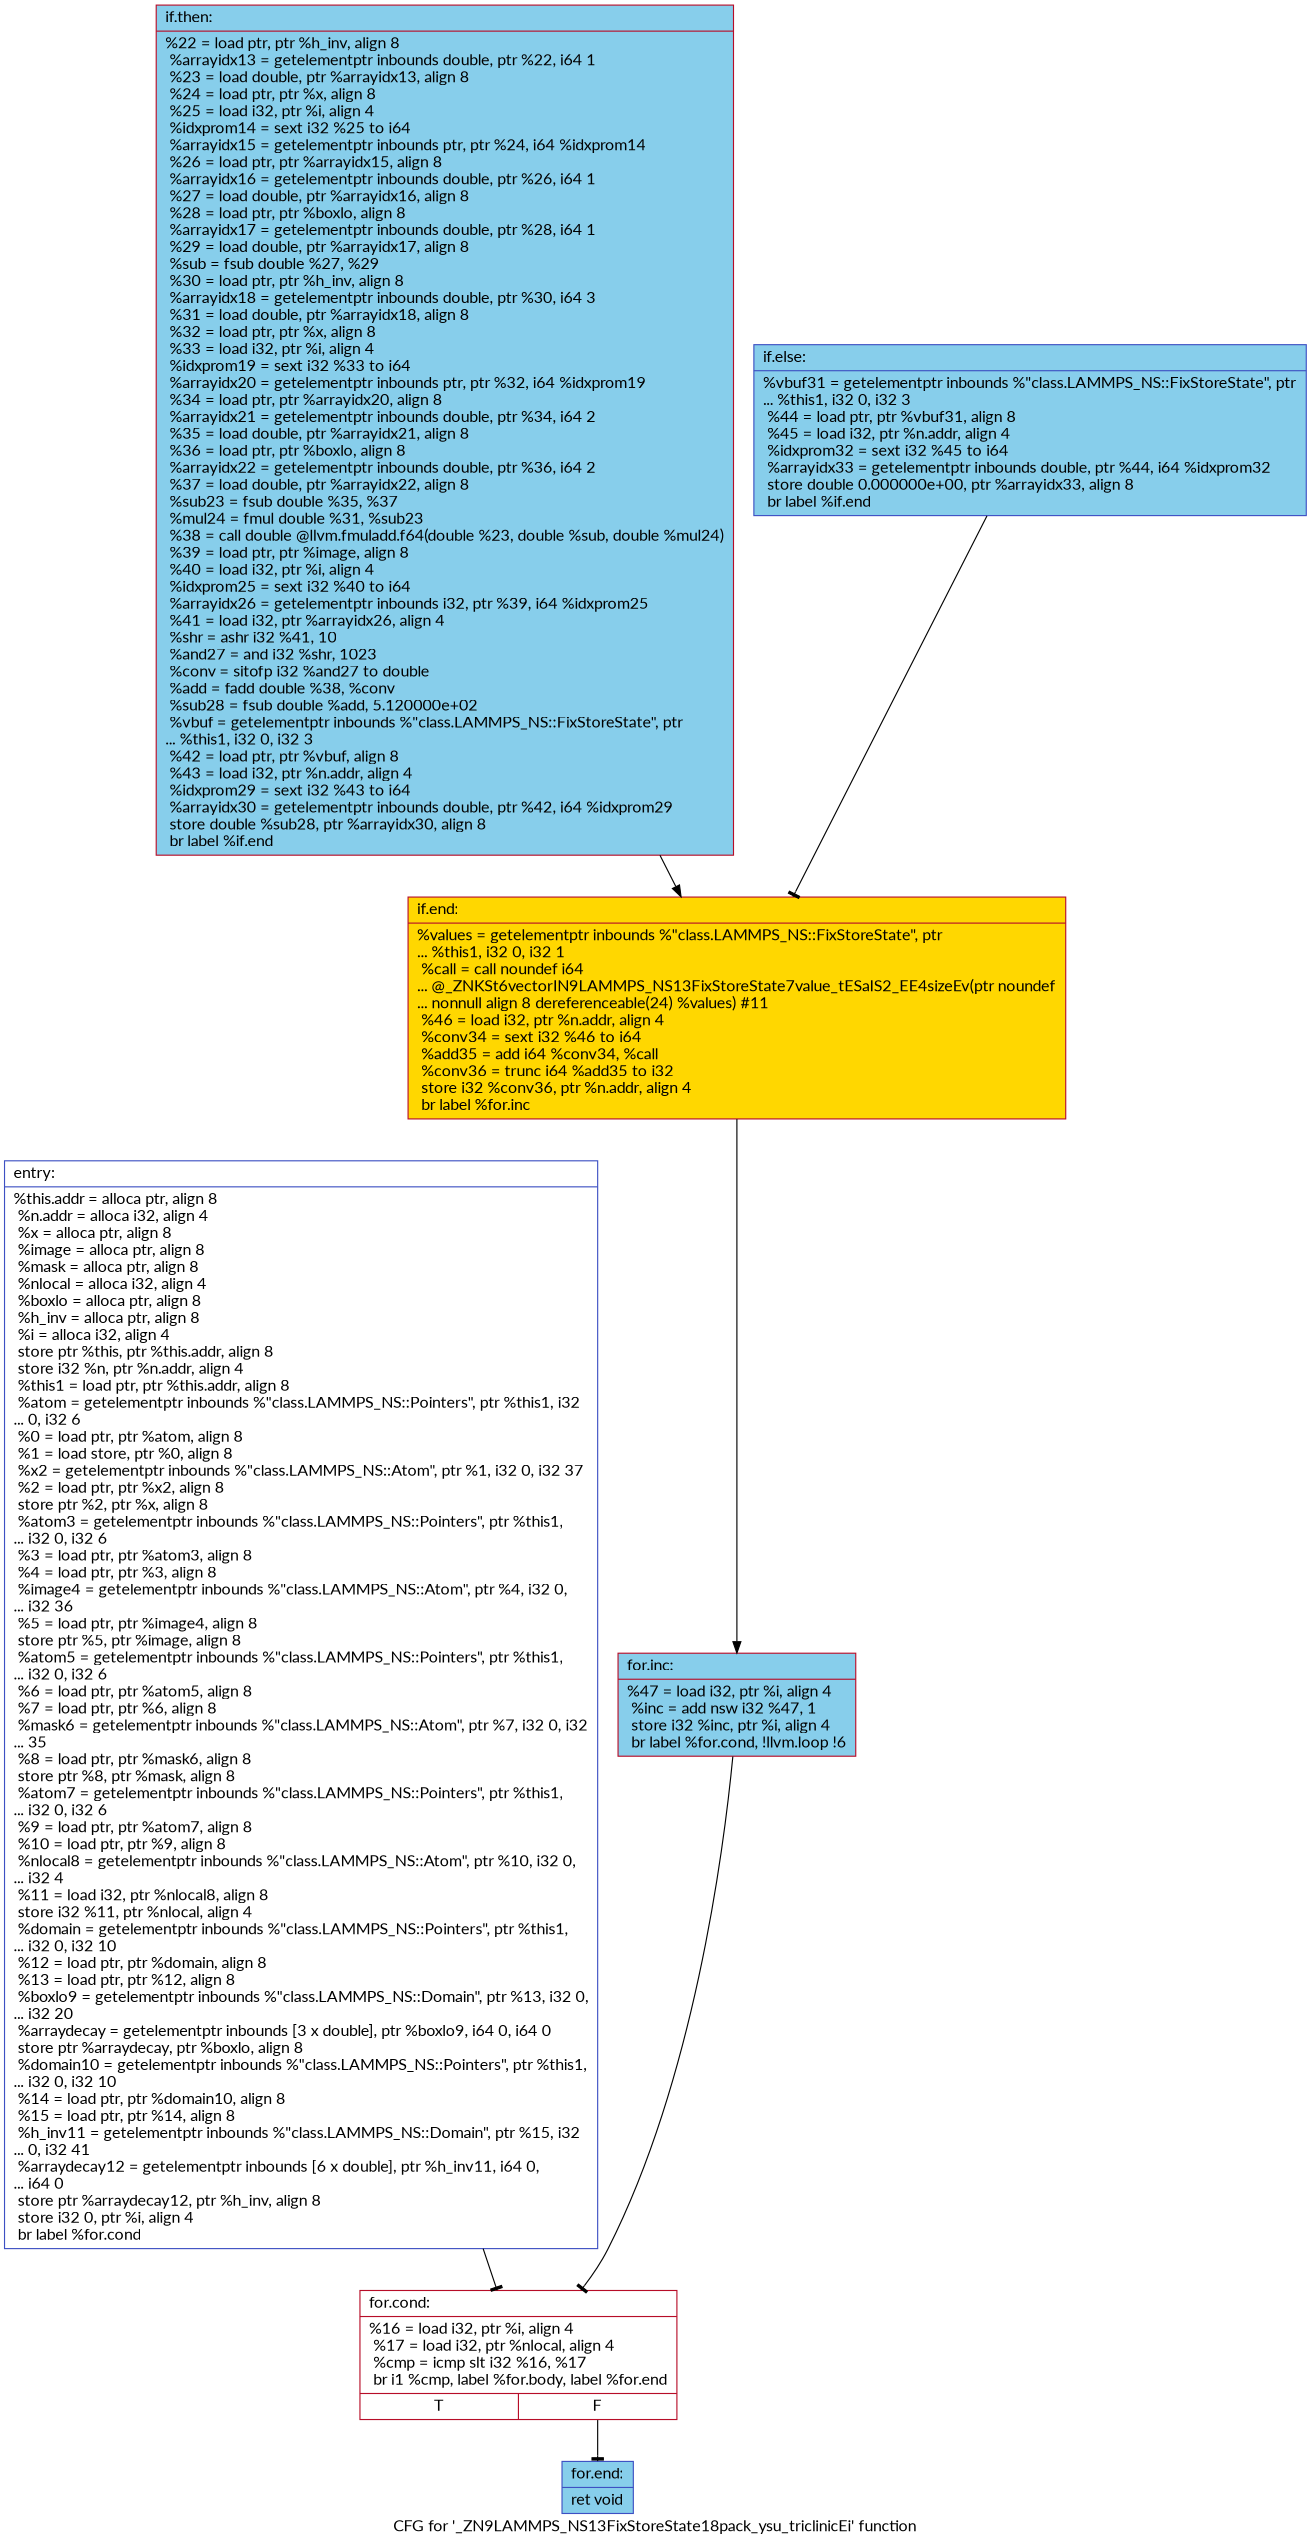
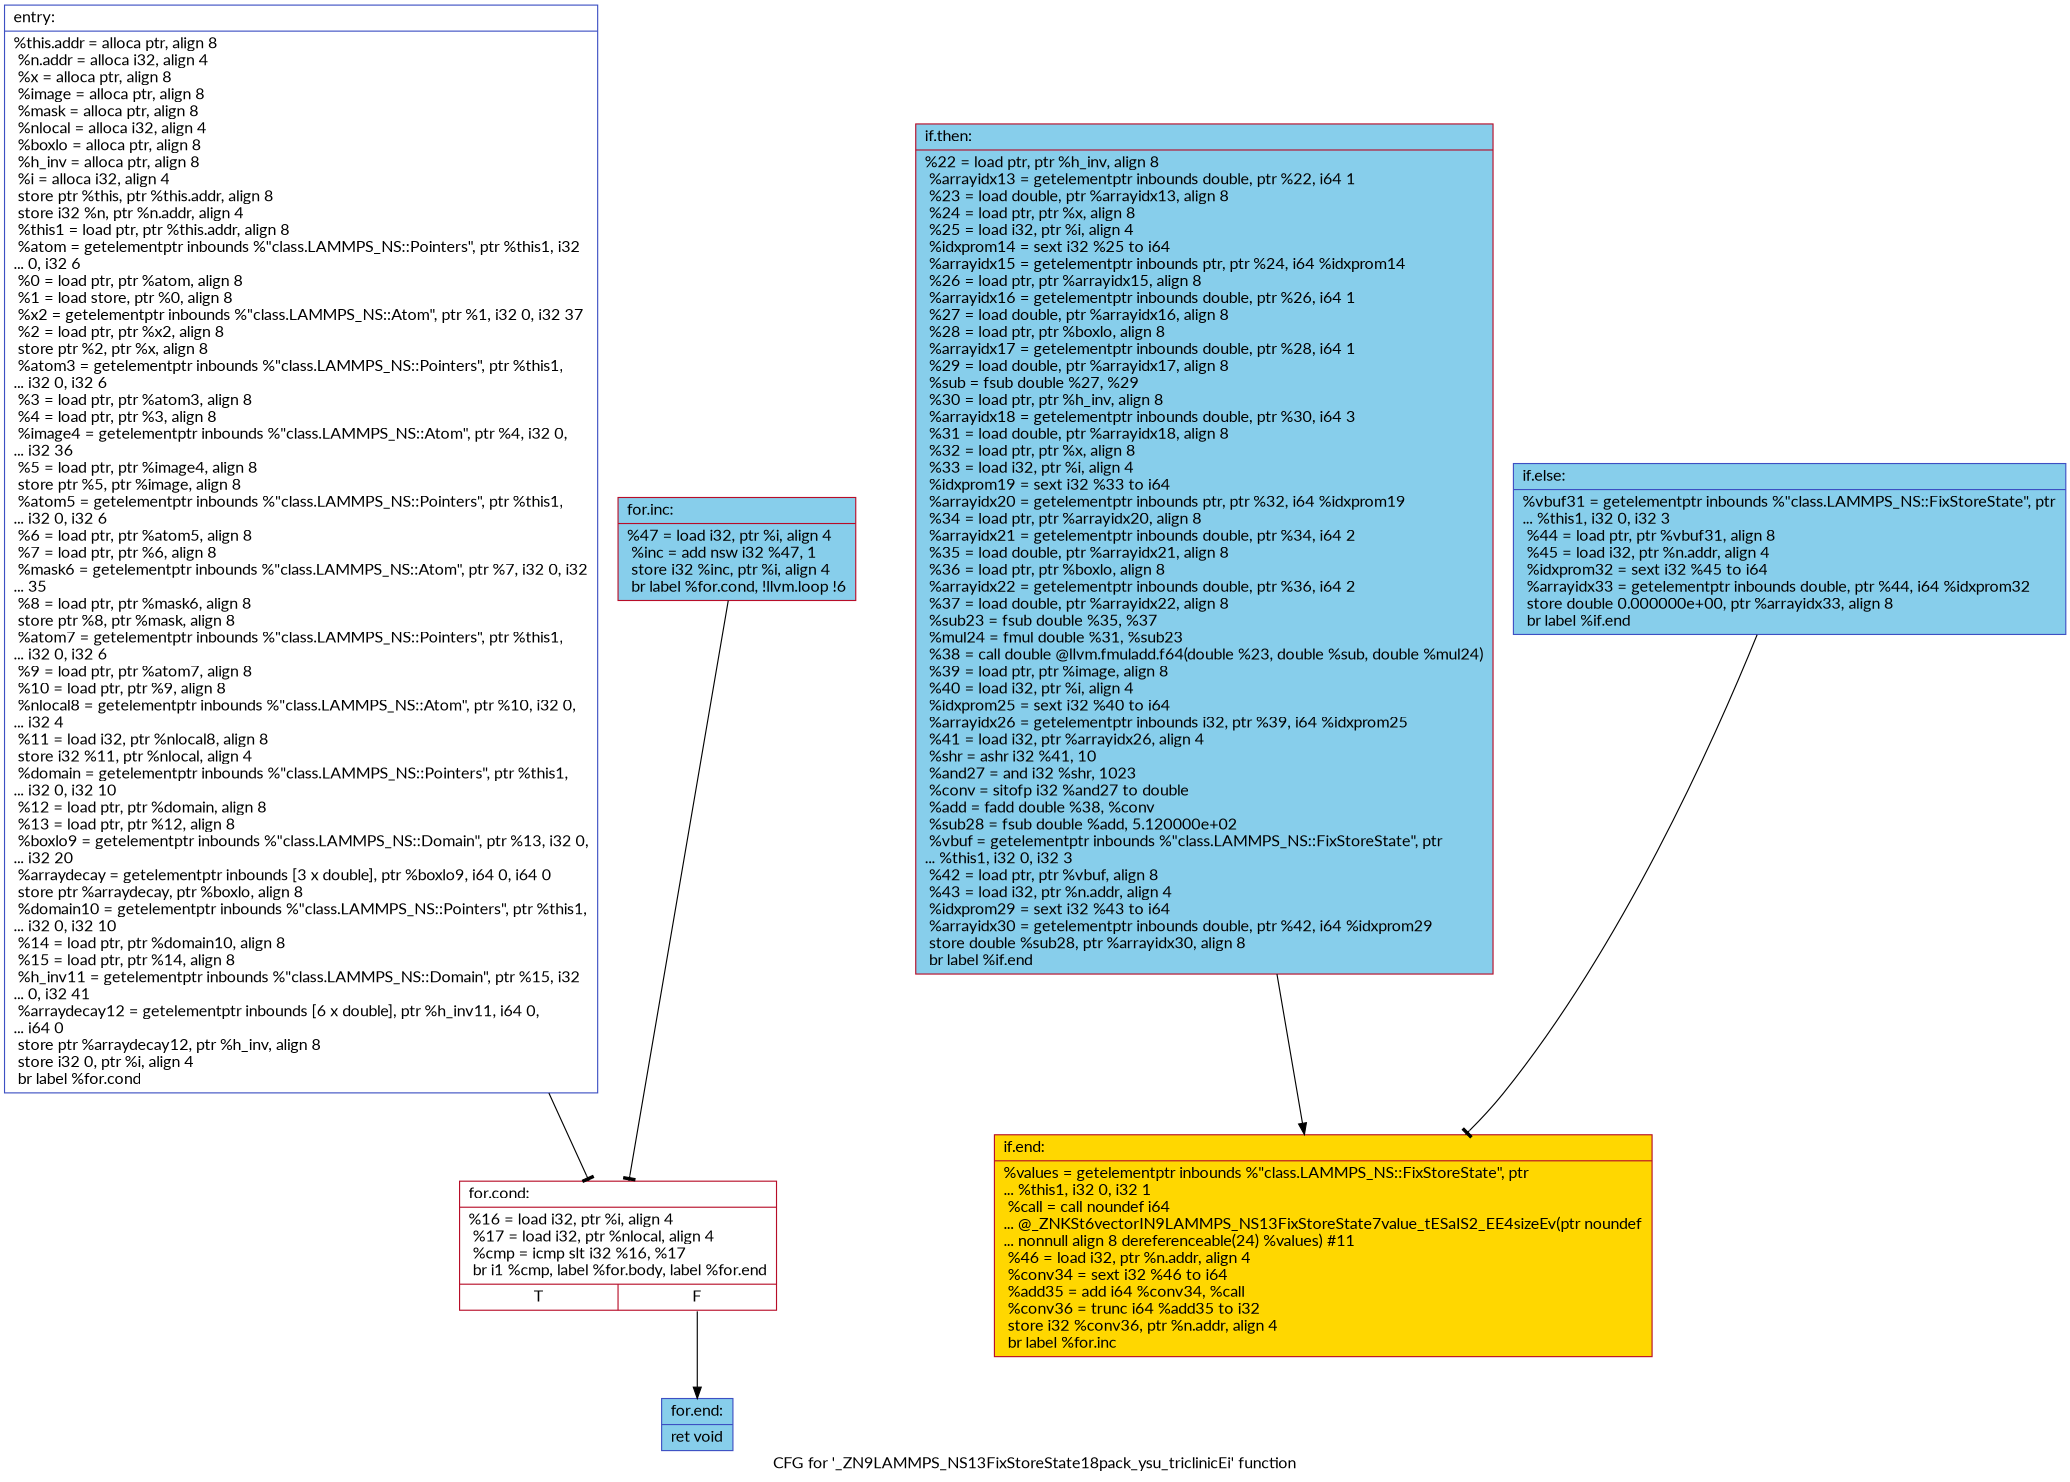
edge "if.end:" -> "for.inc:": removed
edge "for.cond:" -> "for.end:": arrowhead tee -> normal
